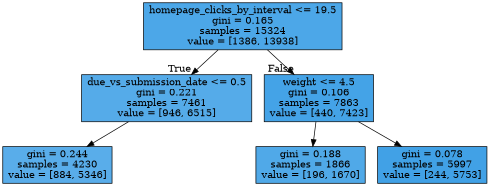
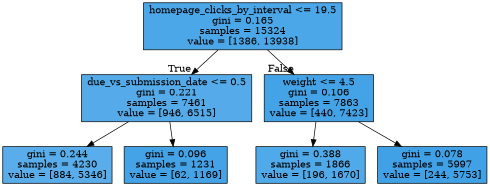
node "gini = 0.096 samples = 1231 value = [62, 1169]": added
node "gini = 0.188 samples = 1866 value = [196, 1670]": label "gini = 0.188 samples = 1866 value = [196, 1670]" -> "gini = 0.388 samples = 1866 value = [196, 1670]"
